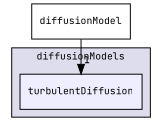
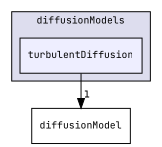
edge "diffusionModel" -> "turbulentDiffusion": reversed
